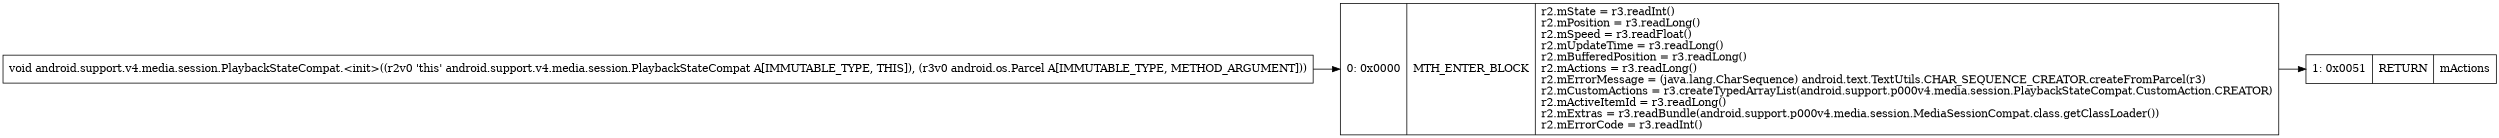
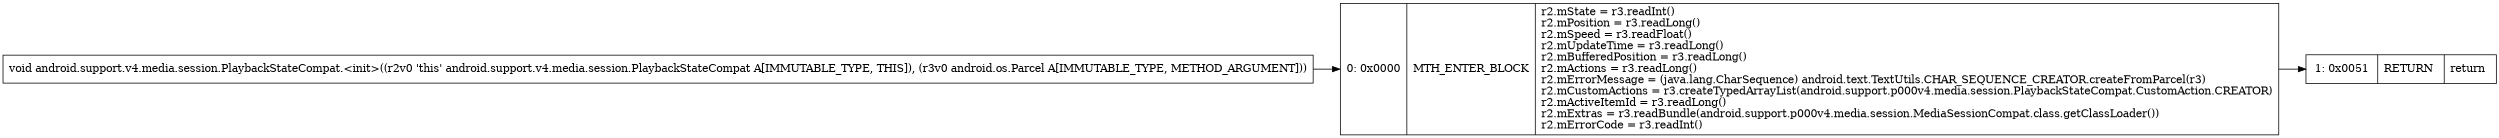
node "1: 0x0051": text "mActions" -> "return"
